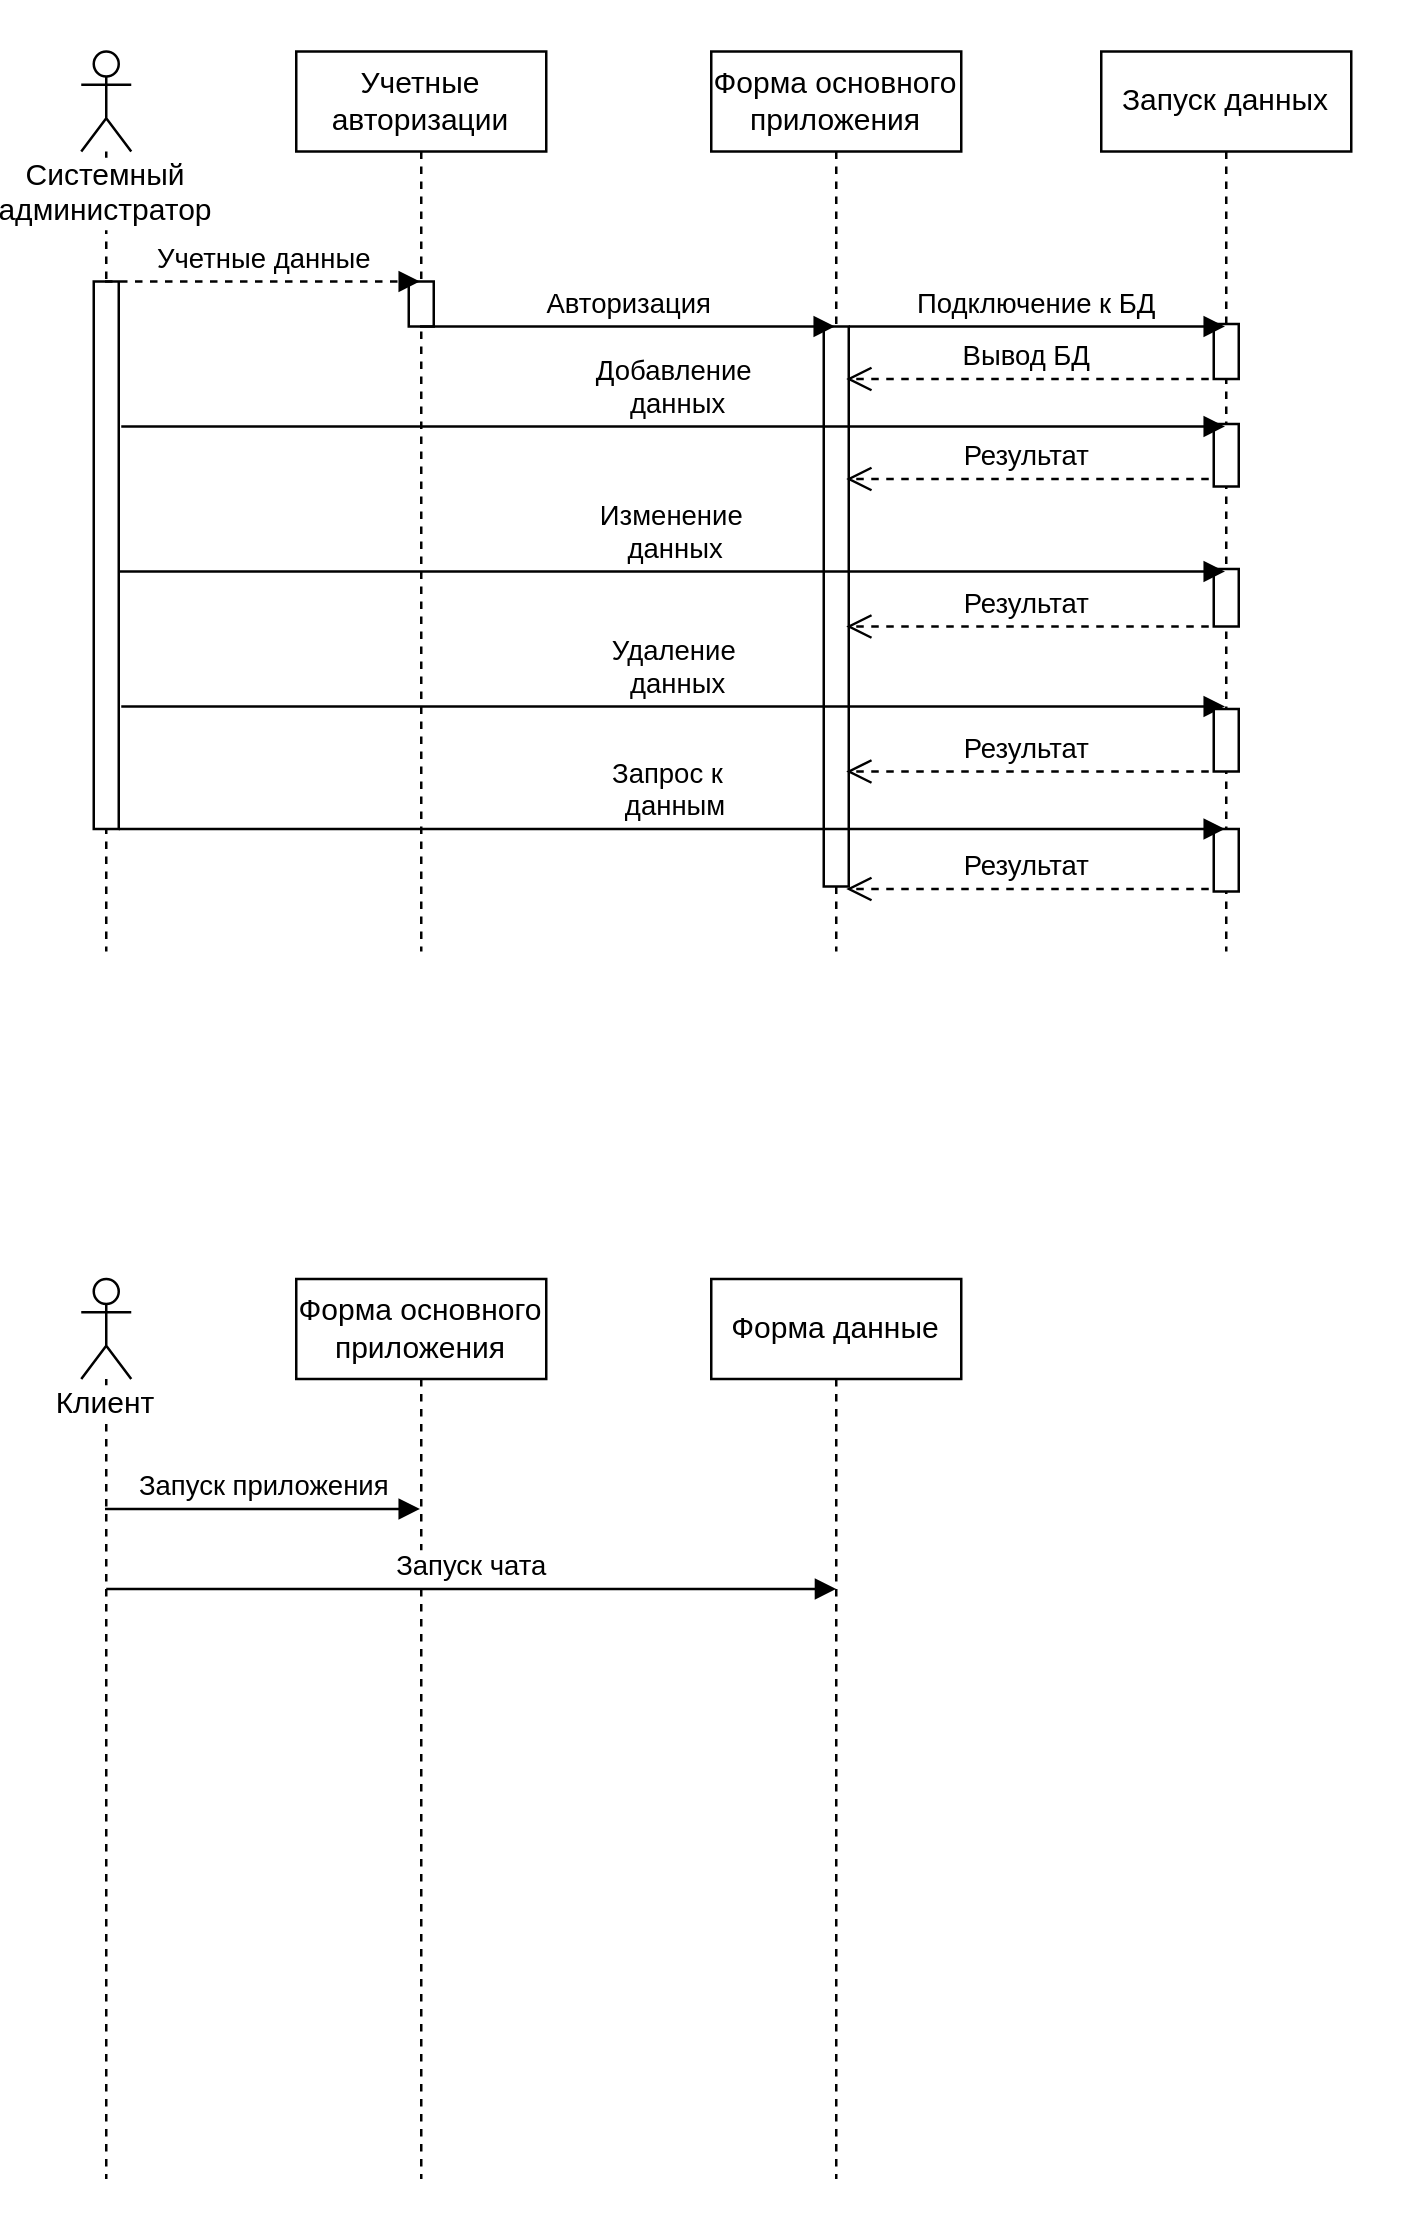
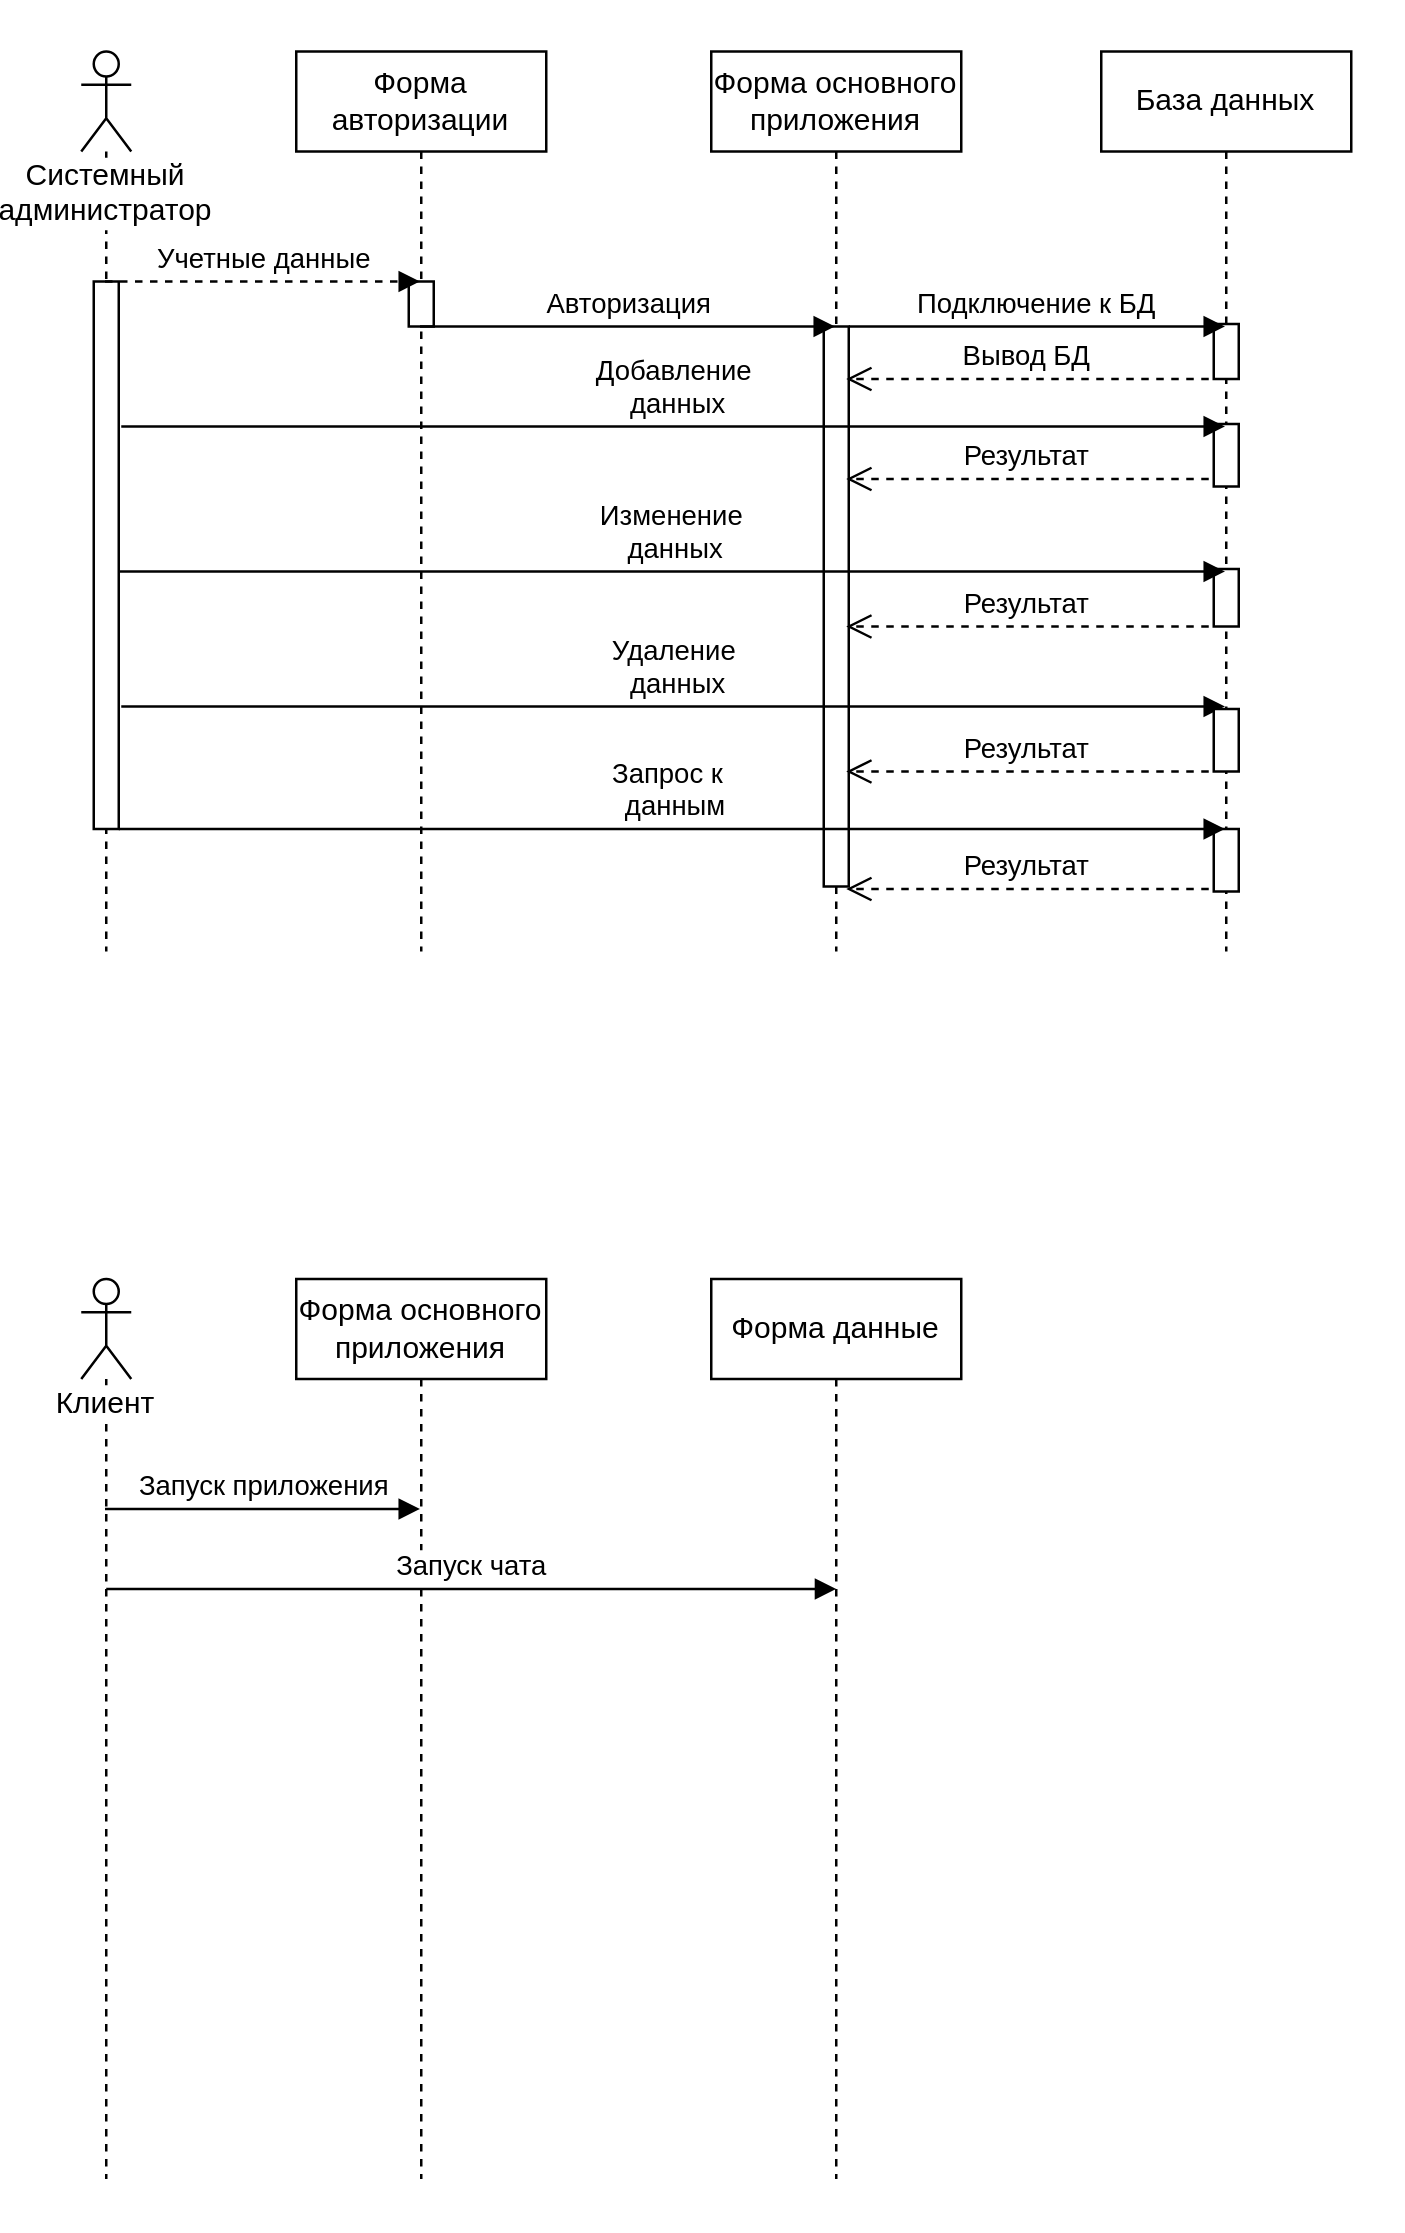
node "Учетные авторизации": label "Учетные авторизации" -> "Форма авторизации"
node "Запуск данных": label "Запуск данных" -> "База данных"
